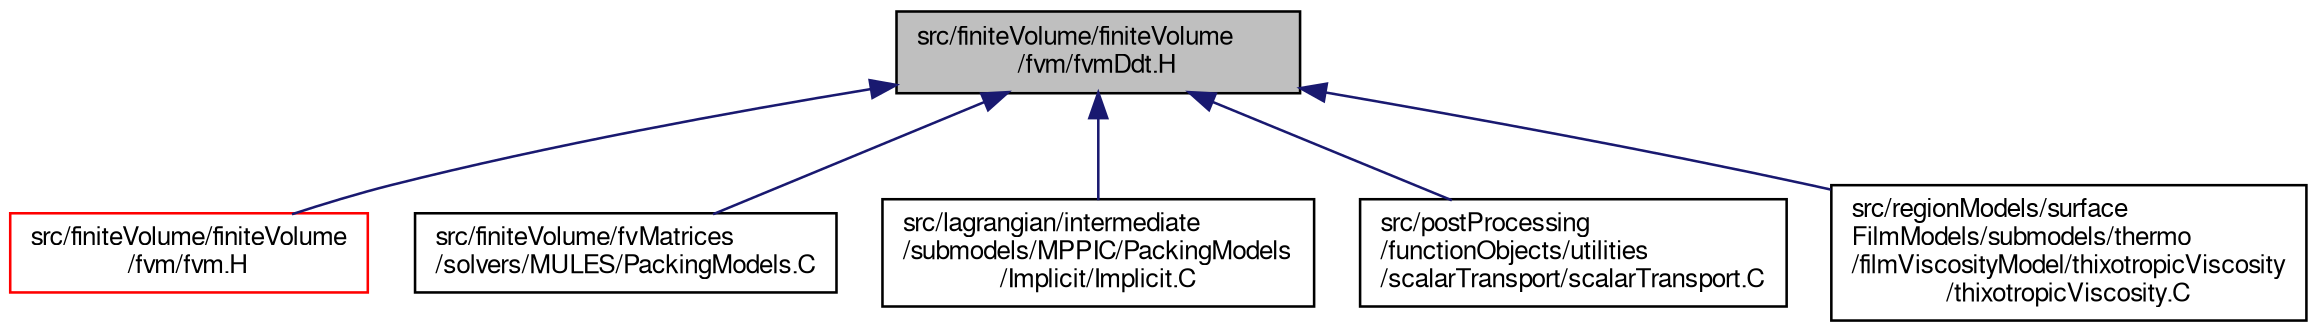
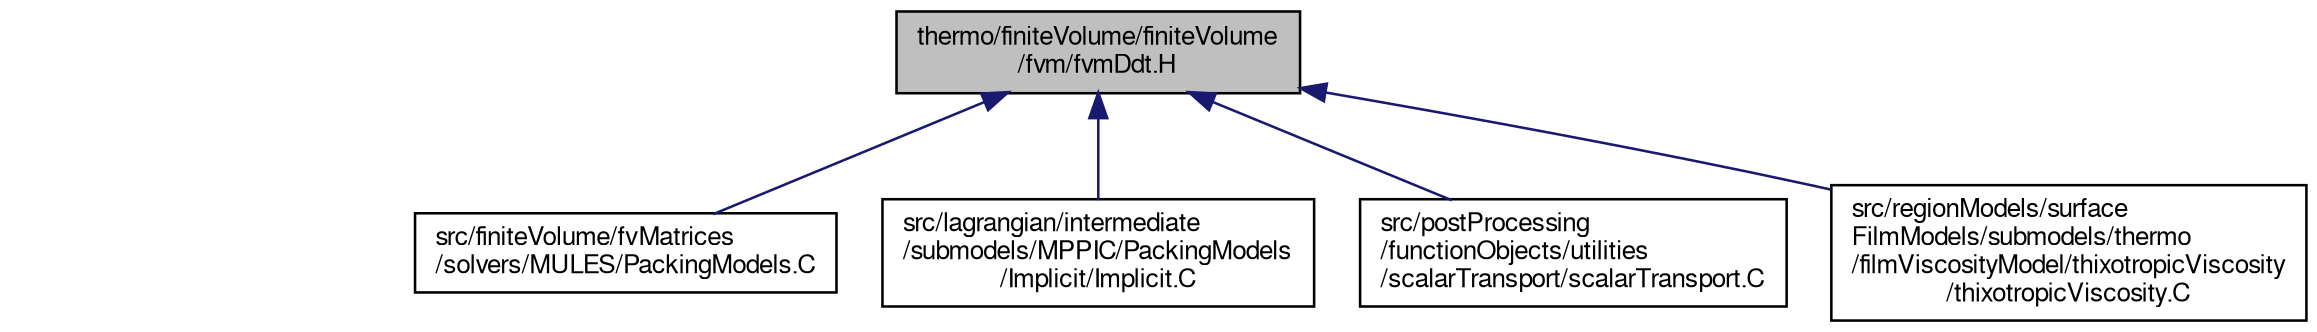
node "src/finiteVolume/finiteVolume /fvm/fvmDdt.H": label "src/finiteVolume/finiteVolume /fvm/fvmDdt.H" -> "thermo/finiteVolume/finiteVolume /fvm/fvmDdt.H"
node "src/finiteVolume/finiteVolume /fvm/fvm.H": removed
